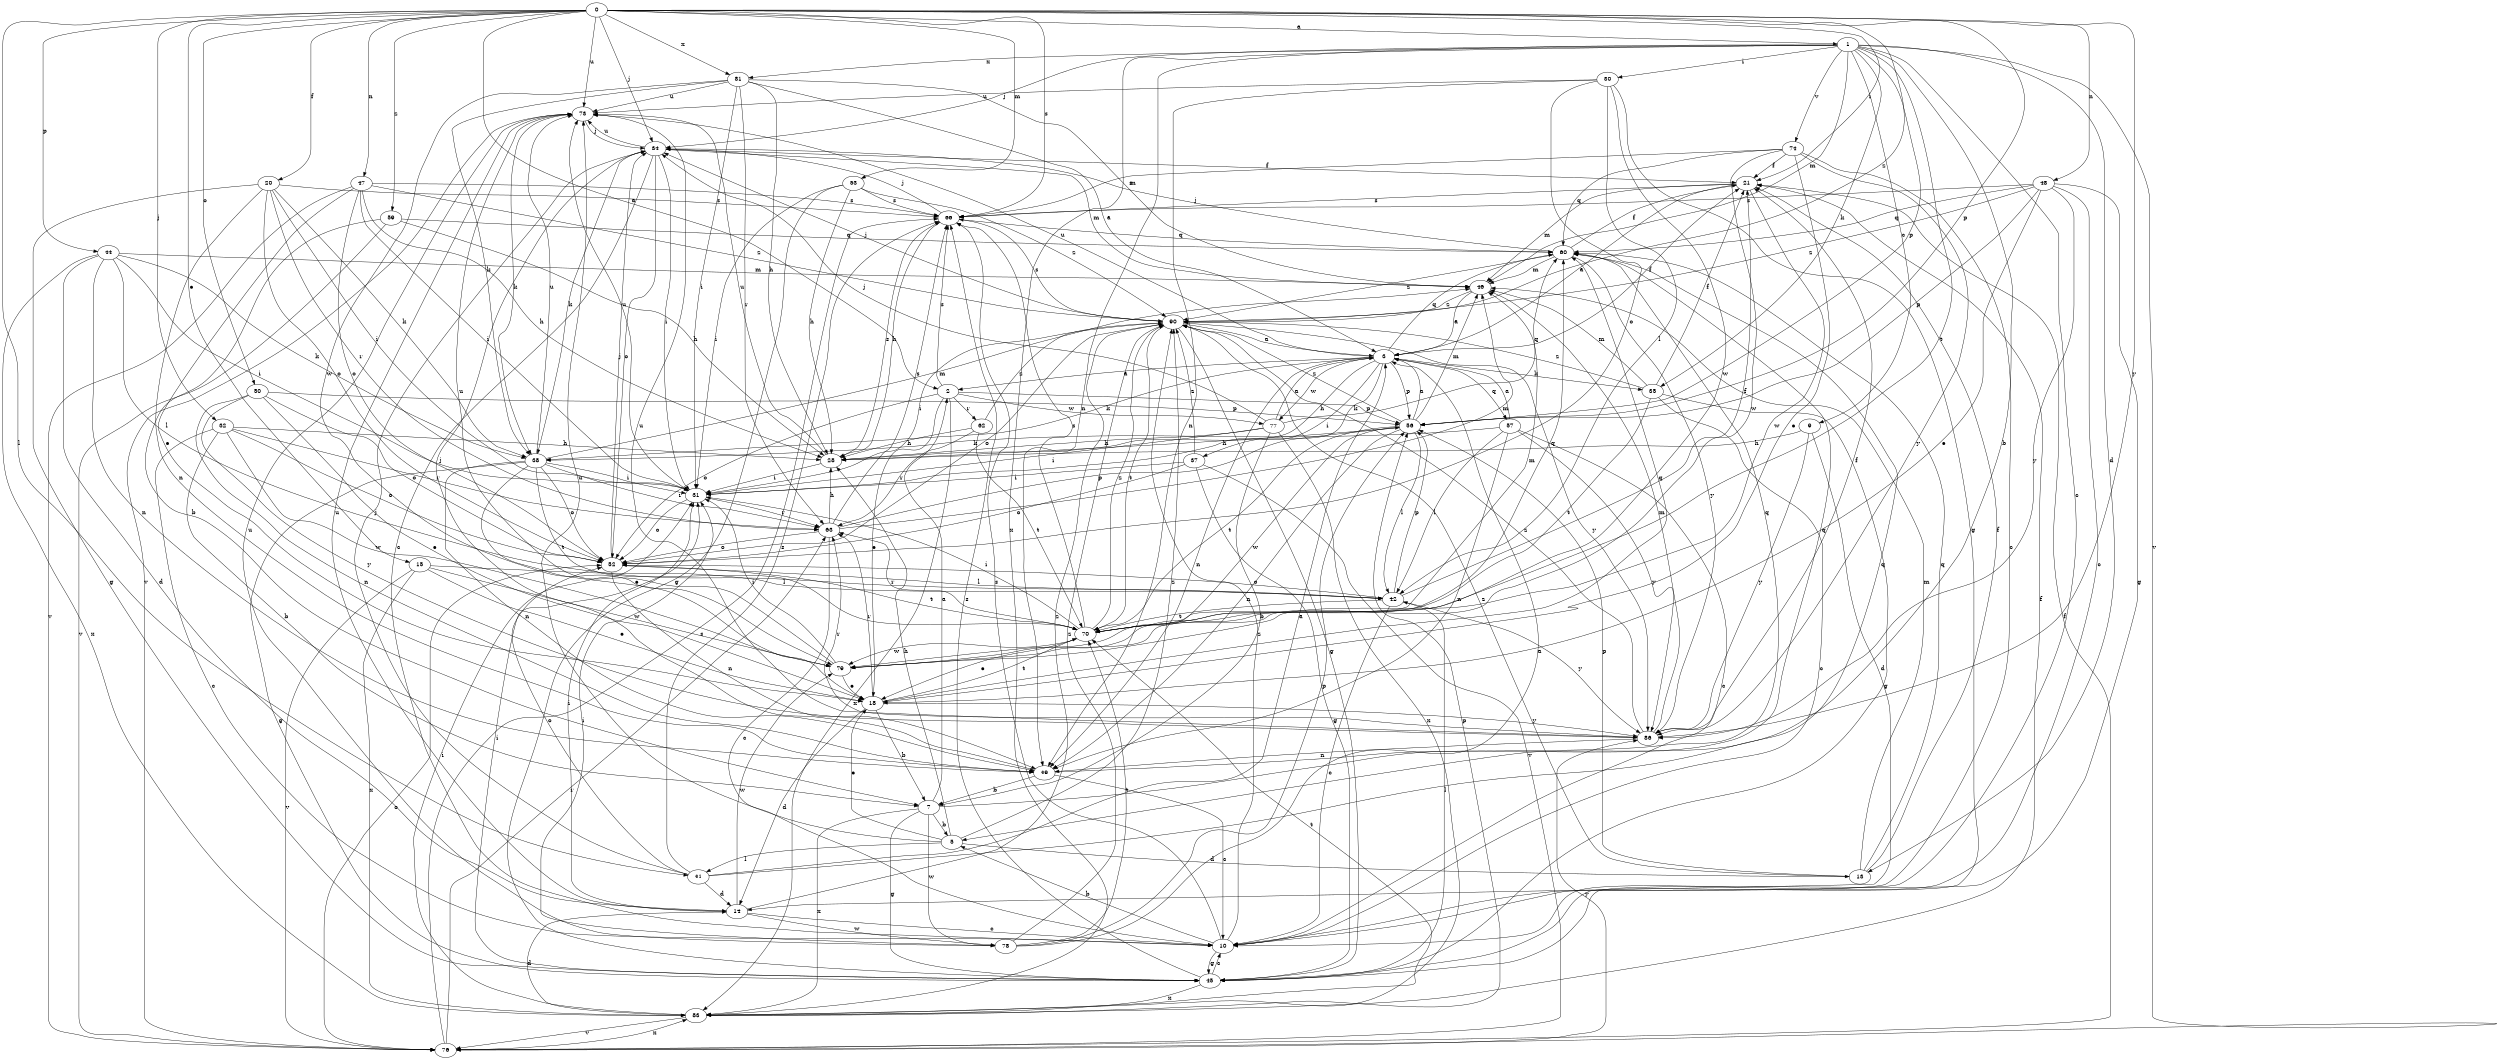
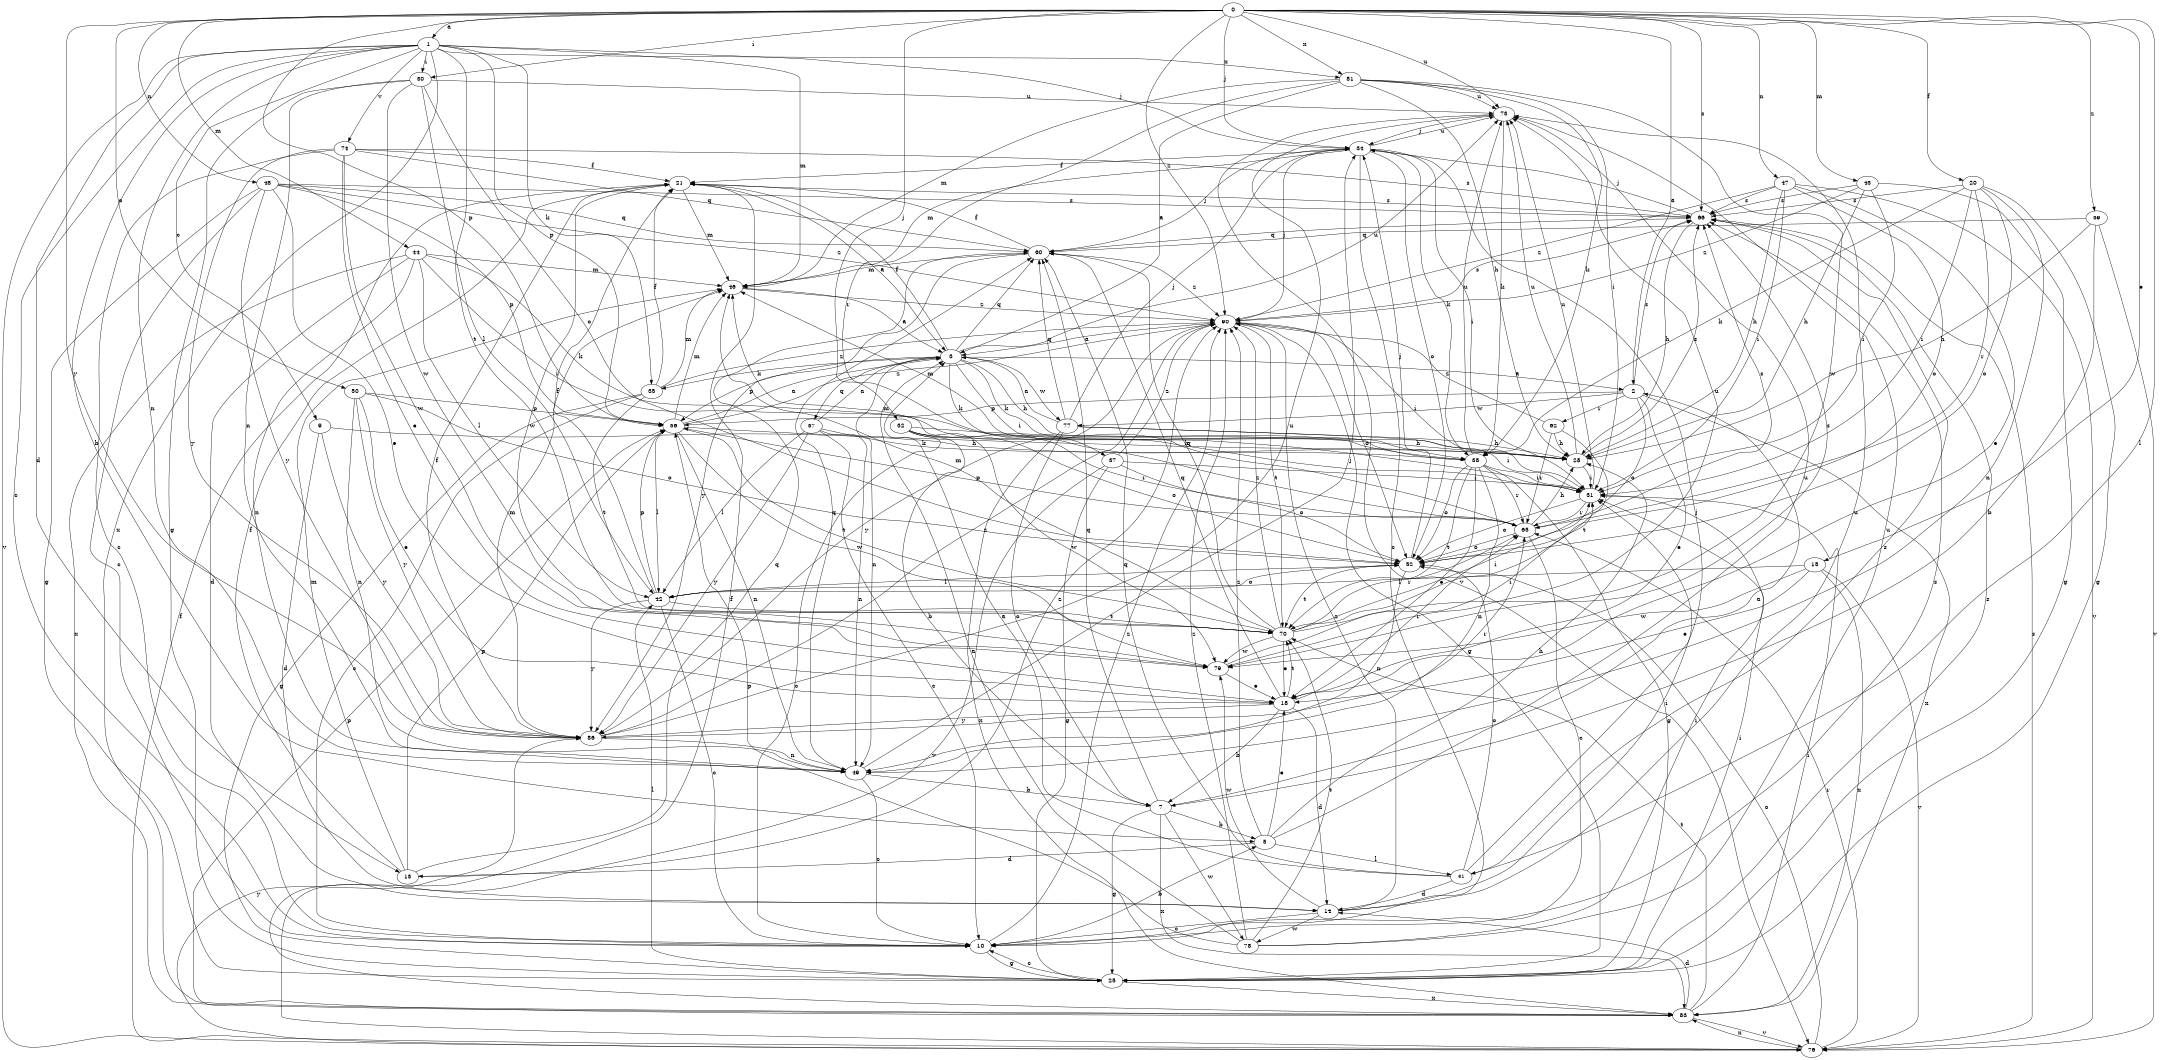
edge "0" -> "21": now "0" -> "30"
edge "0" -> "44": label "p" -> "m"
node "53": label "53" -> "43"
node "63": label "63" -> "65"
edge "77" -> "7": label "b" -> "o"
node "45": label "45" -> "25"
